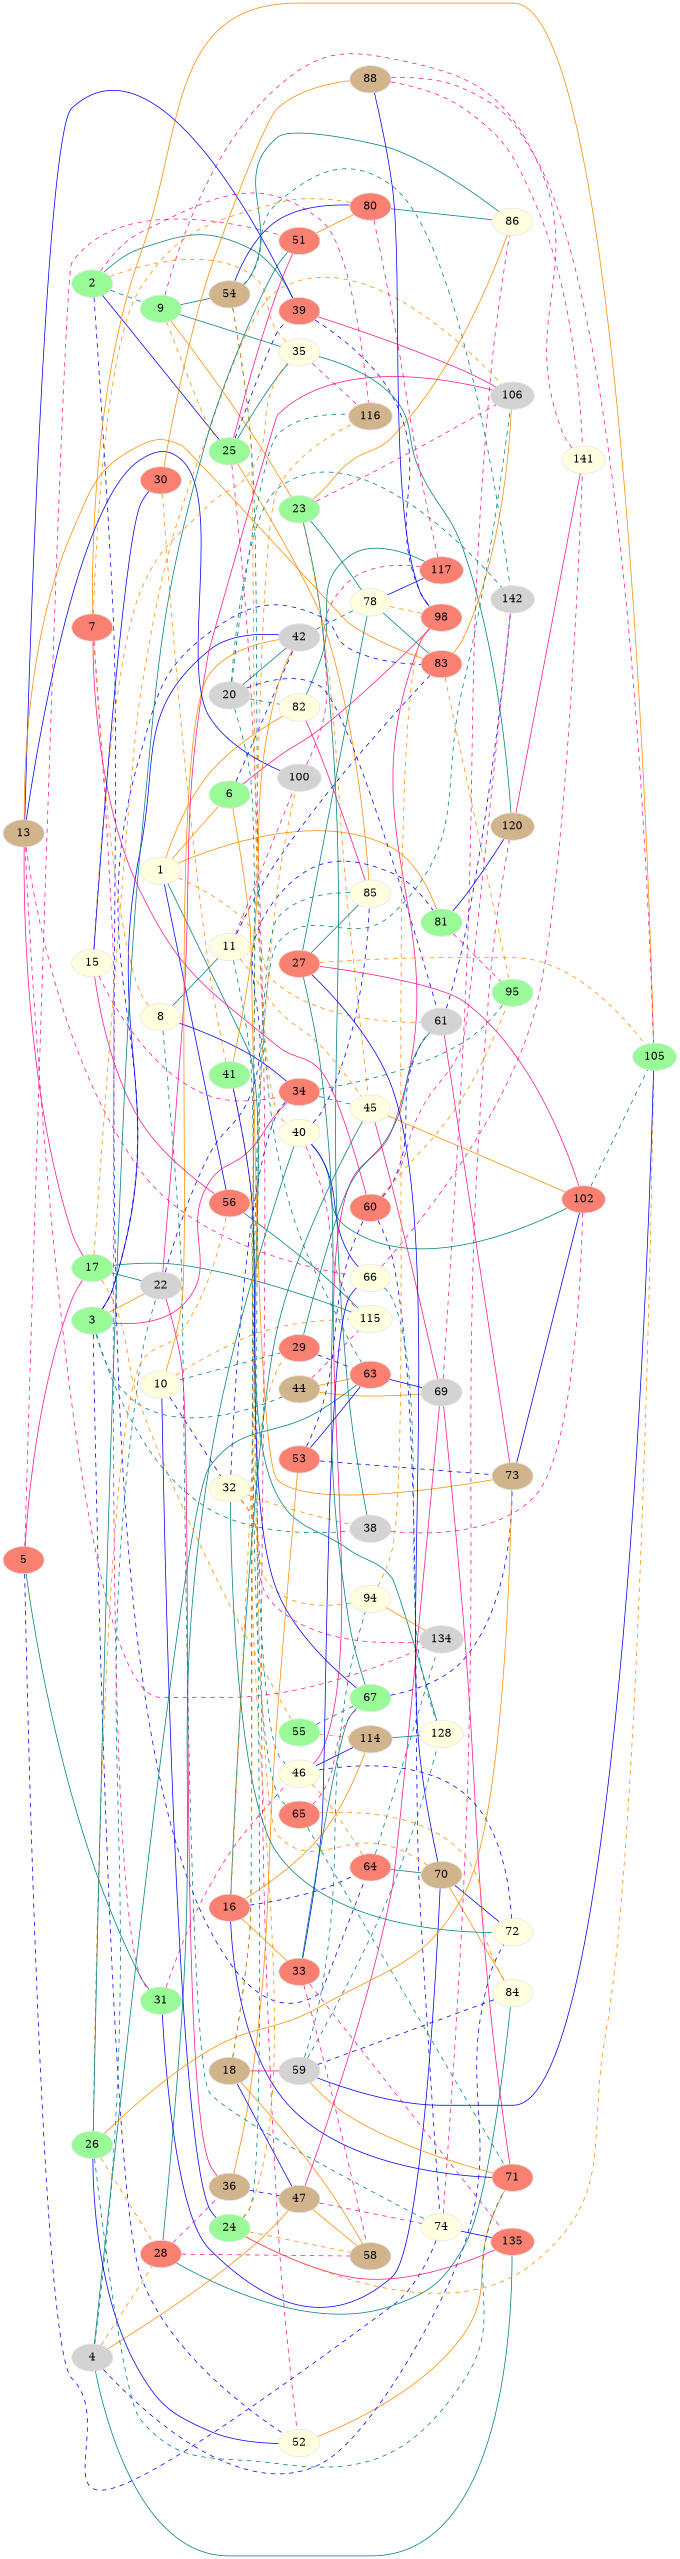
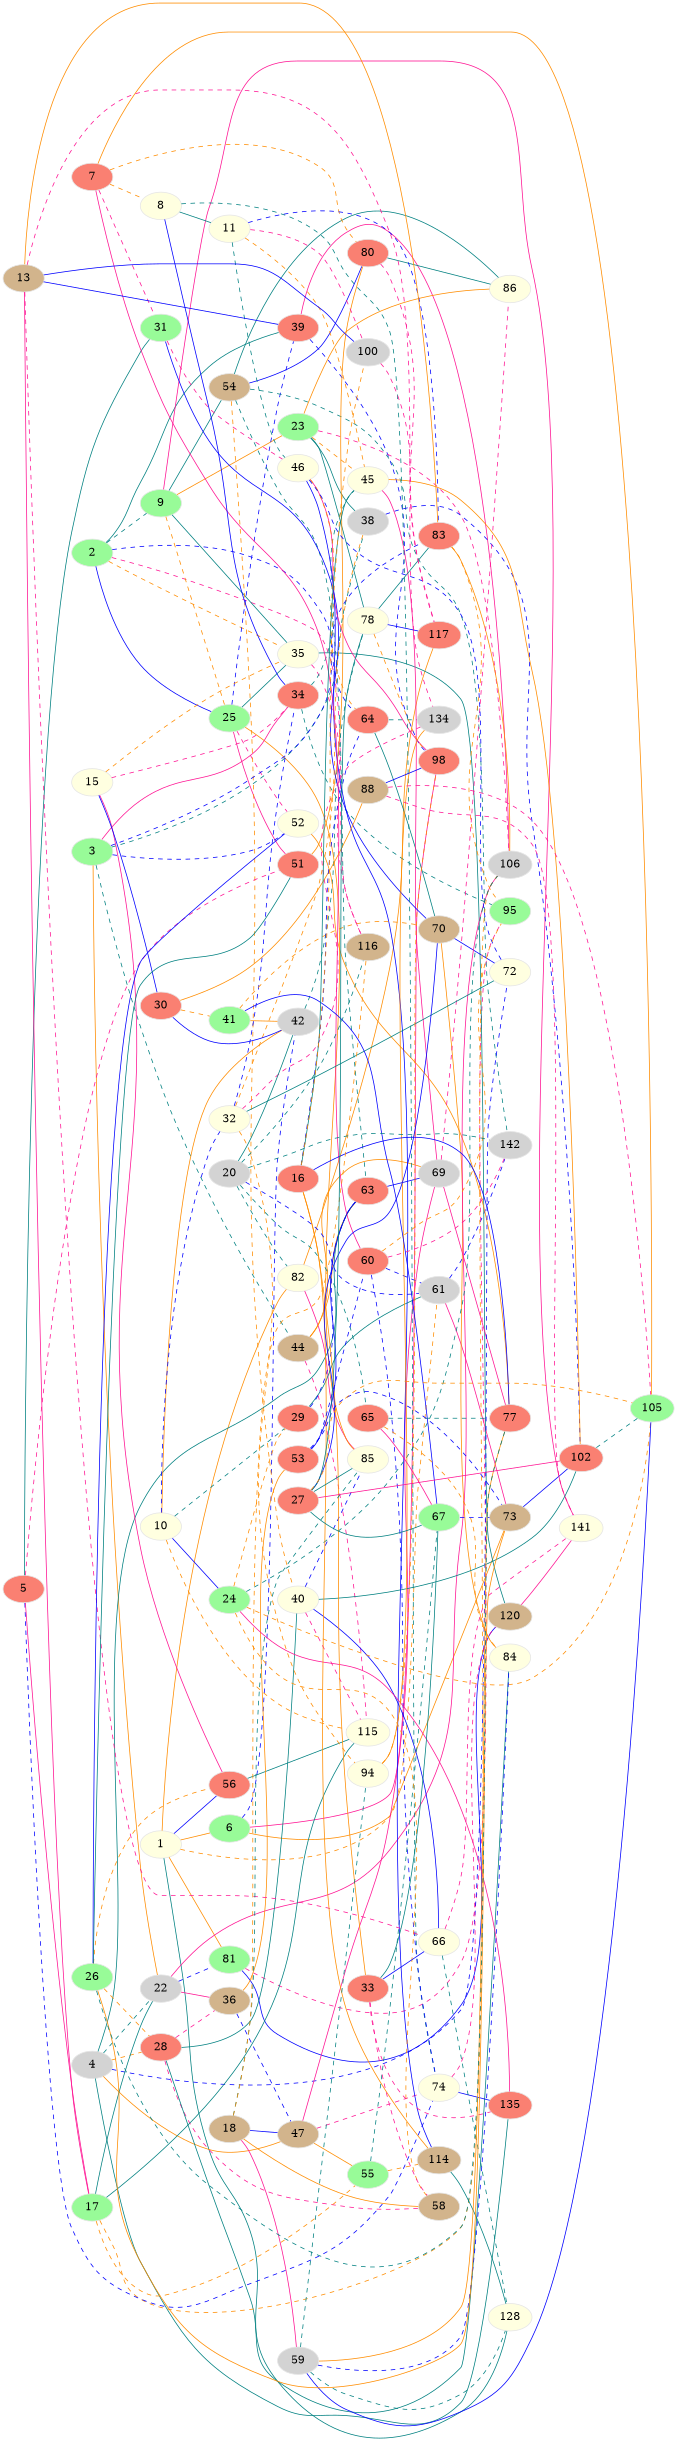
edge "9" -- "141": style dashed -> solid
edge "117" -- "82": color teal -> darkorange
edge "42" -- "3": now "42" -- "30"
edge "102" -- "38": color deeppink -> blue
edge "67" -- "65": style dashed -> solid
node "71": label "71" -> "77"
edge "47" -- "58": now "47" -- "55"
